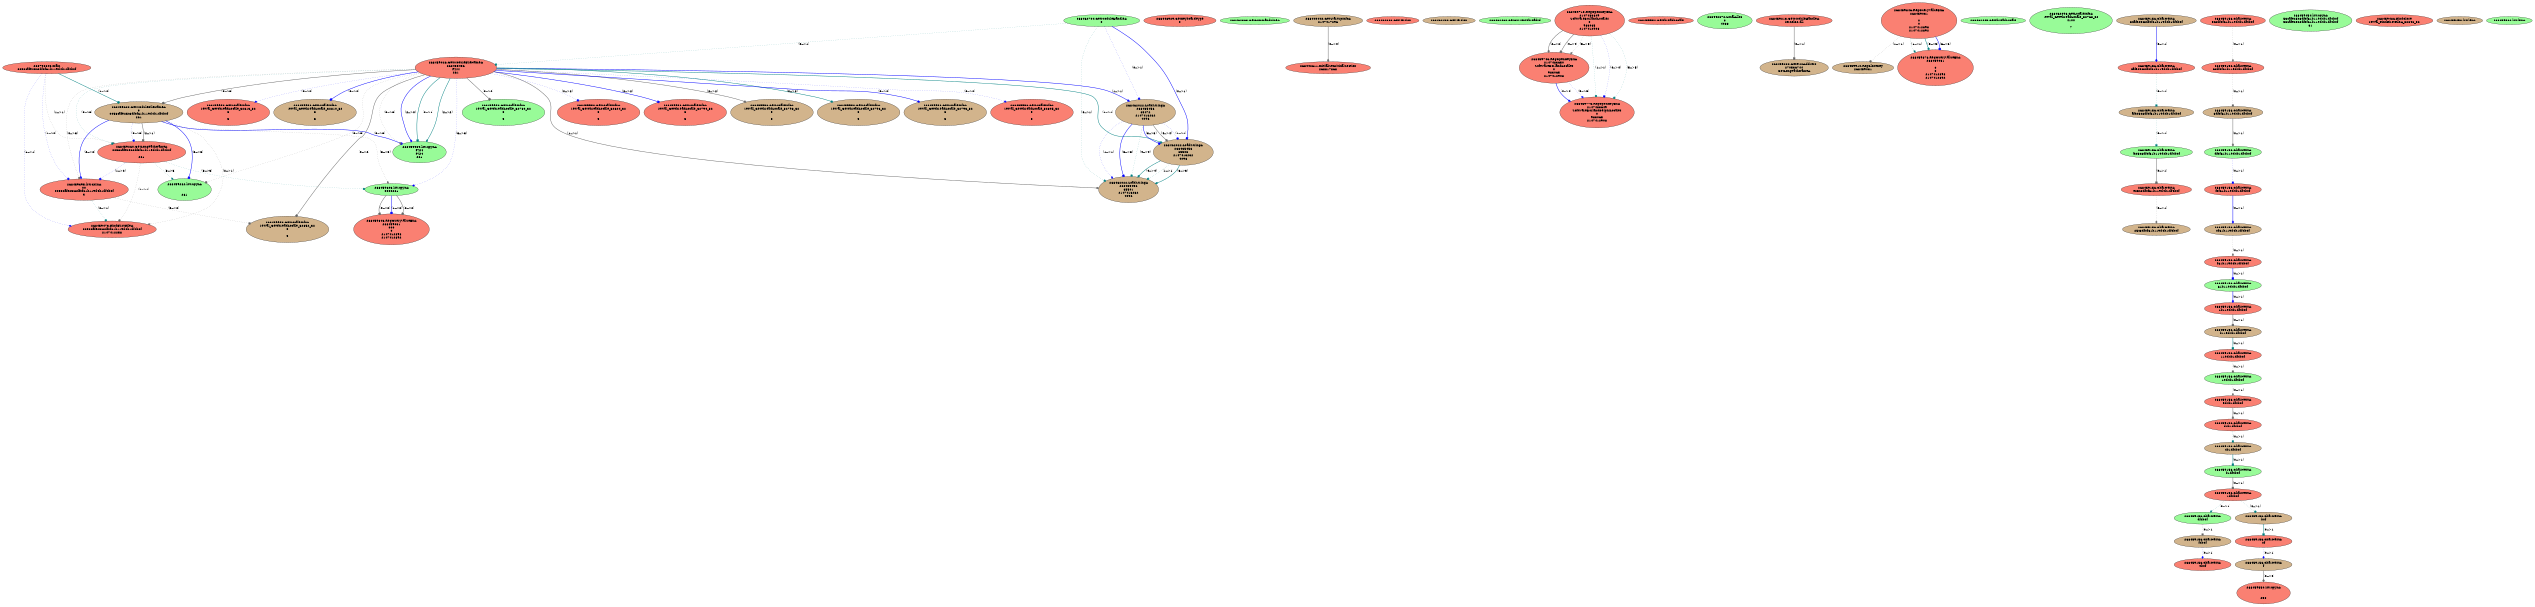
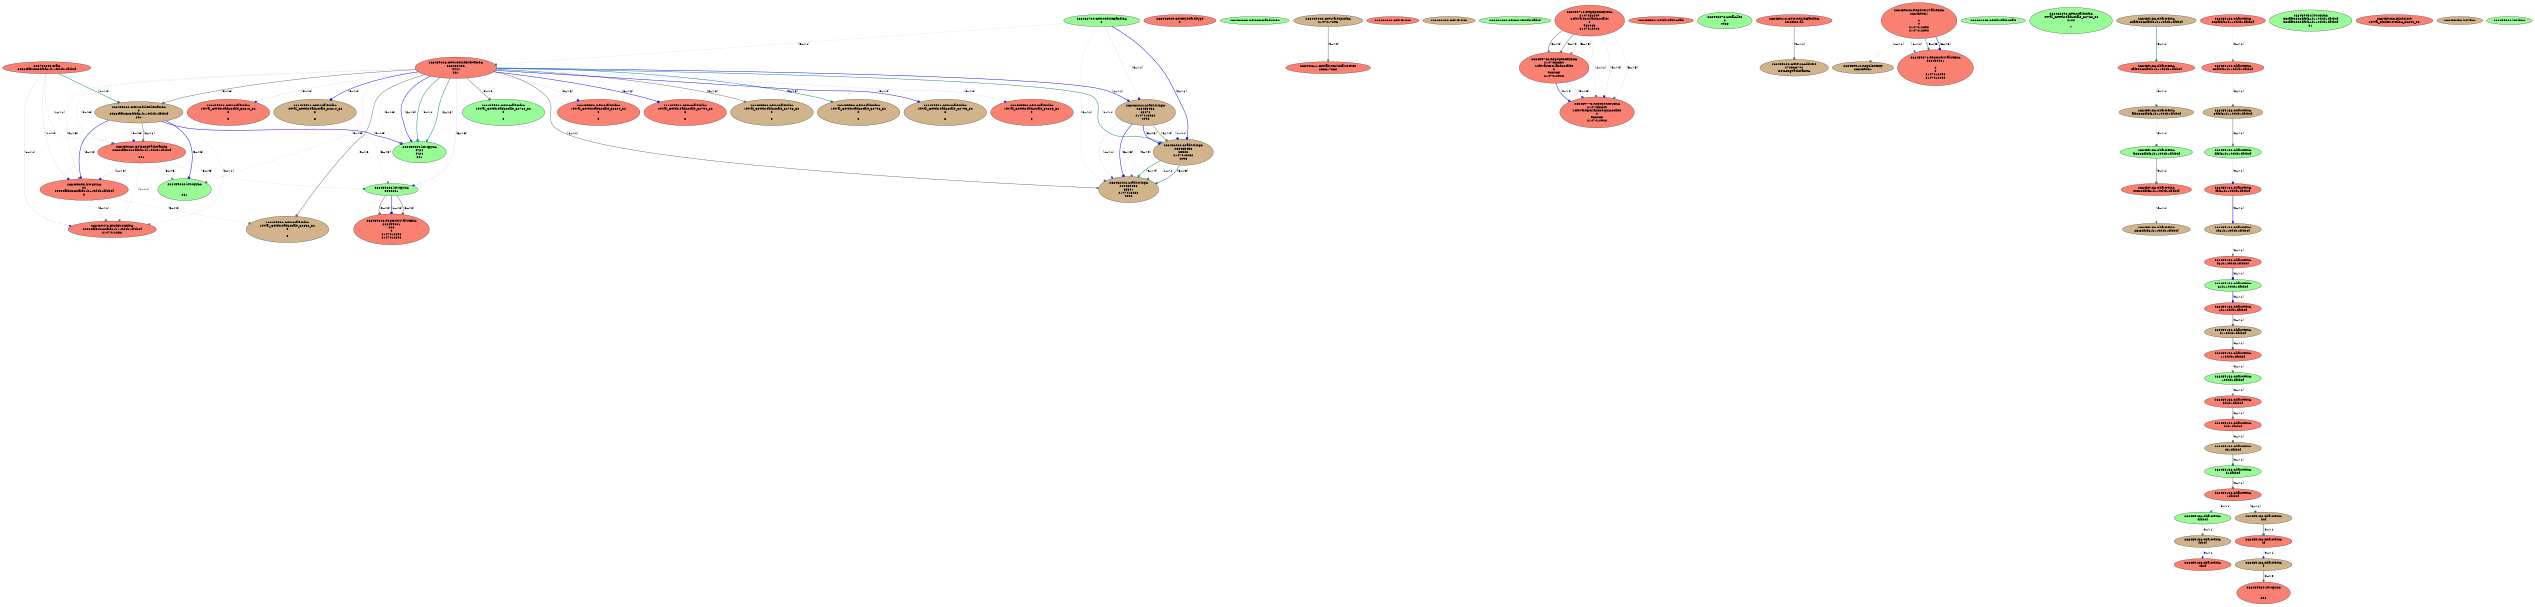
edge "268459156.CharNextA 3cafe25c8df0f61b119d4b1df4b0f" -> "268459156.CharNextA cafe25c8df0f61b119d4b1df4b0f": color blue -> teal
